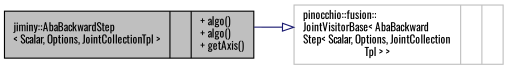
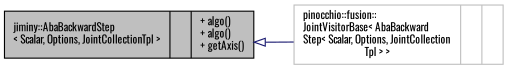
edge "jiminy::AbaBackwardStep" -> "pinocchio::fusion::": reversed
